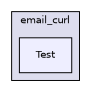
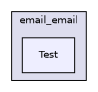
cluster "email_curl": label "email_curl" -> "email_email"
